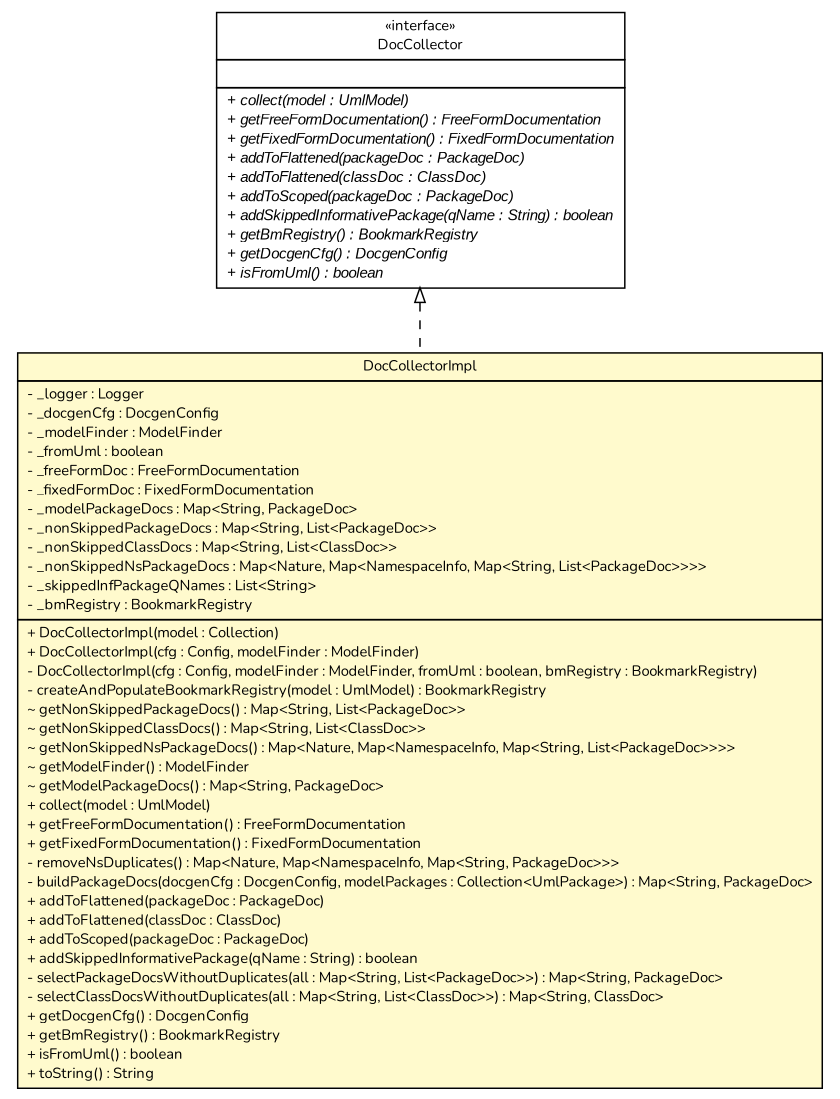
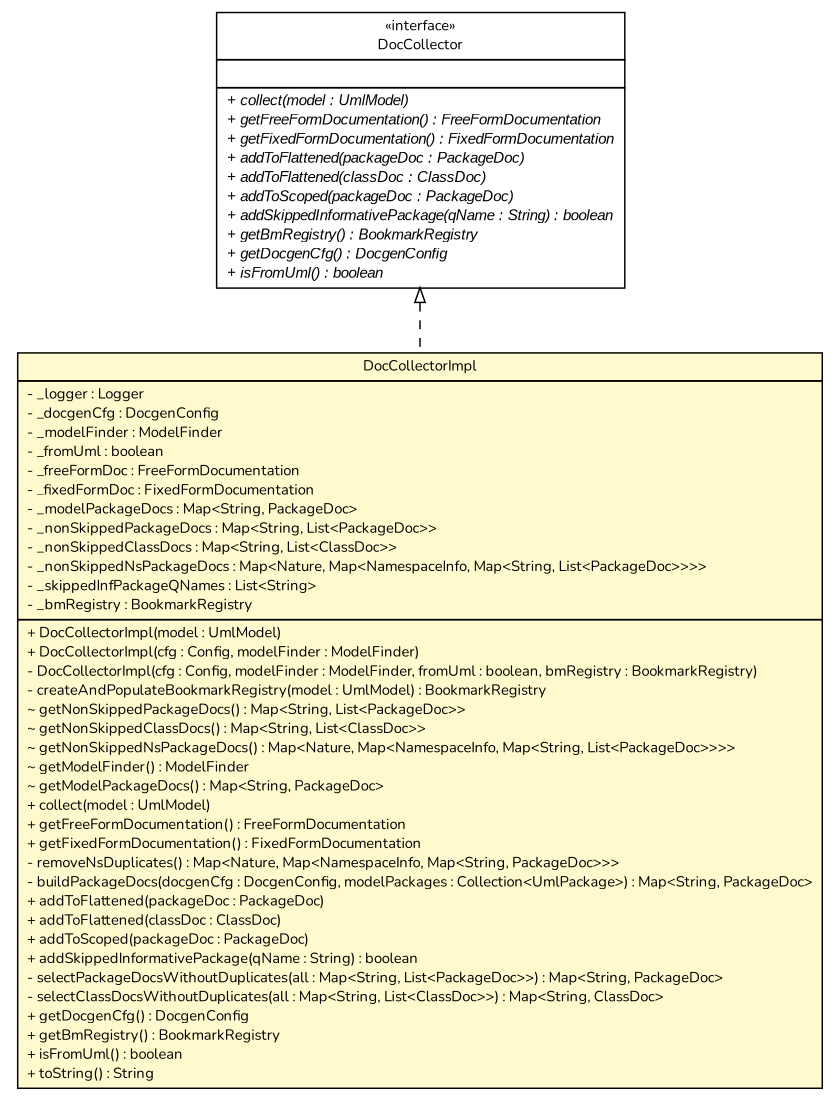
node "DocCollectorImpl": text "+ DocCollectorImpl(model : Collection)" -> "+ DocCollectorImpl(model : UmlModel)"
